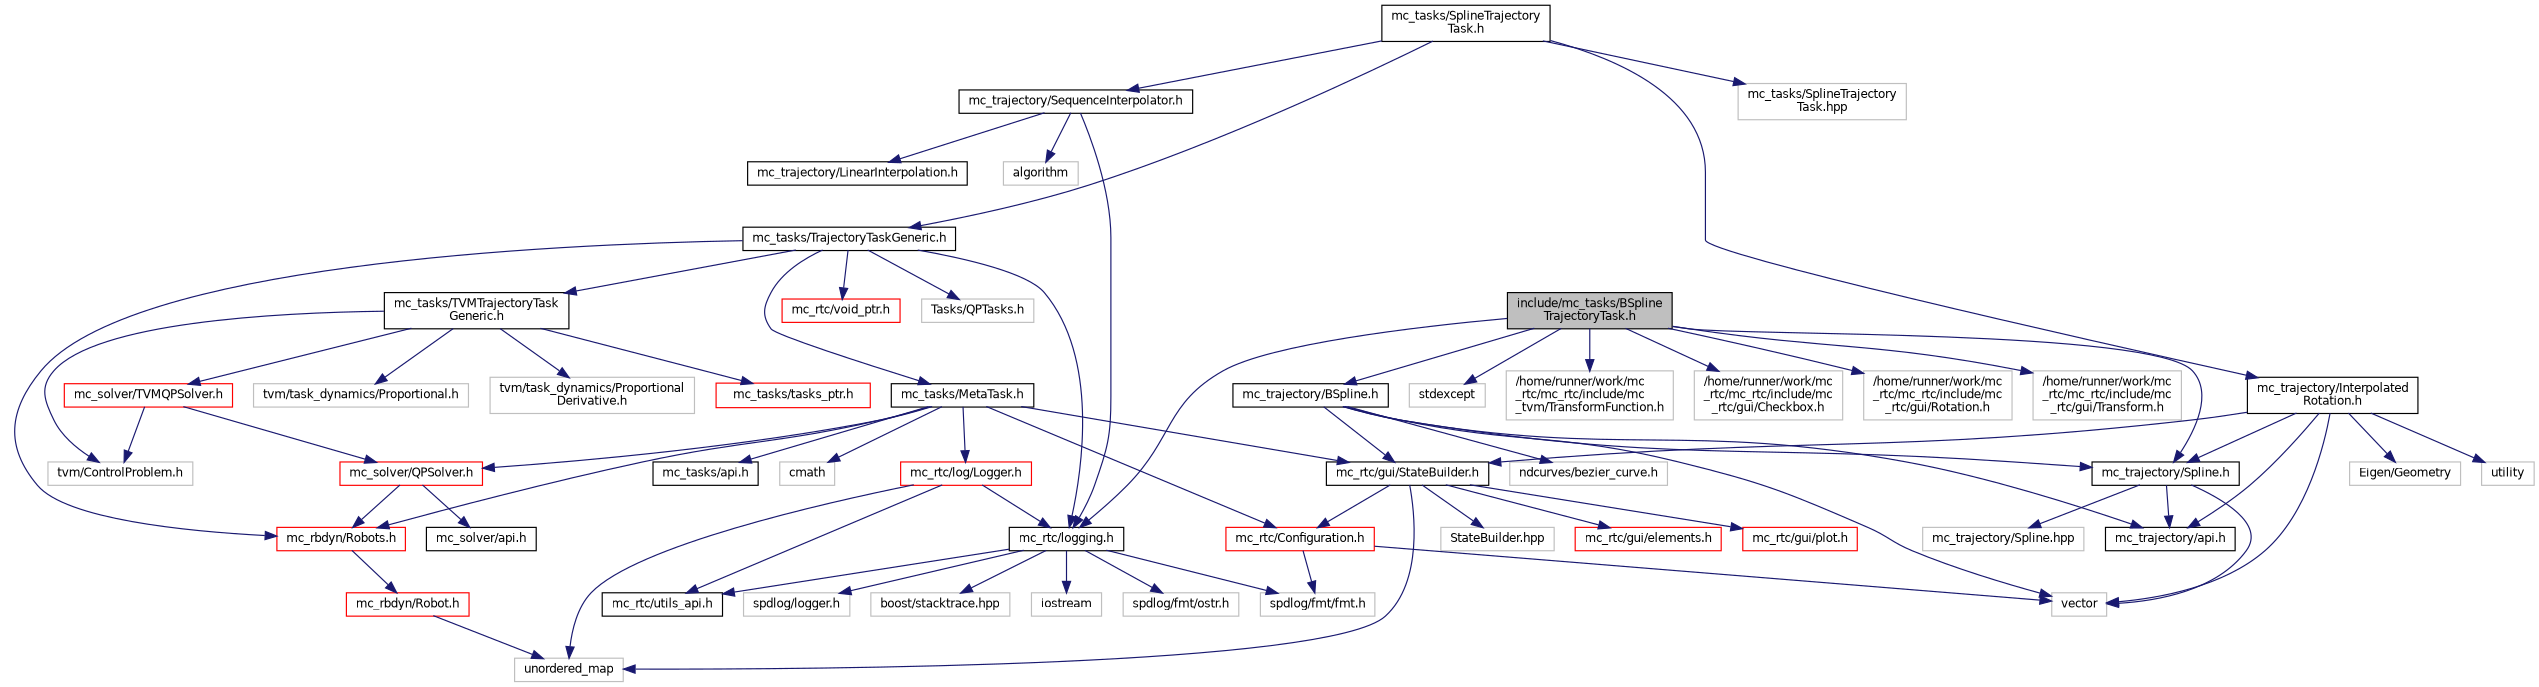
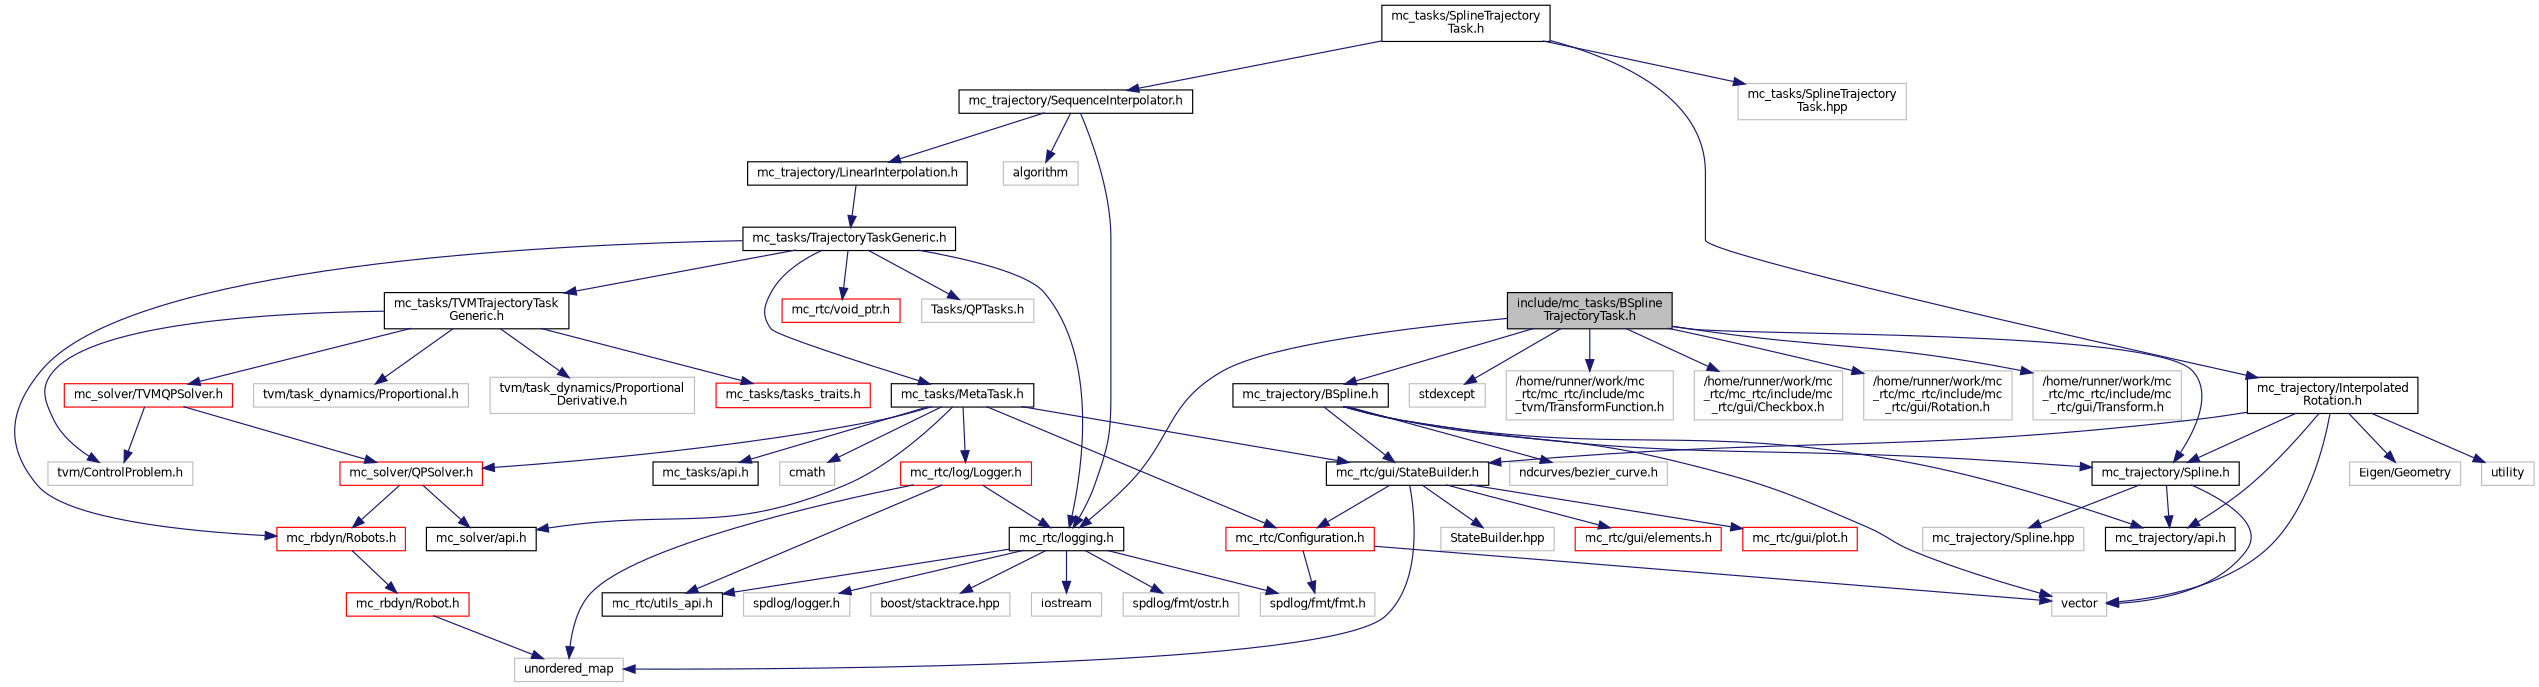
edge "mc_tasks/SplineTrajectory Task.h" -> "mc_tasks/TrajectoryTaskGeneric.h": now "mc_trajectory/LinearInterpolation.h" -> "mc_tasks/TrajectoryTaskGeneric.h"
node "mc_tasks/tasks_ptr.h": label "mc_tasks/tasks_ptr.h" -> "mc_tasks/tasks_traits.h"
edge "mc_tasks/MetaTask.h" -> "mc_rbdyn/Robots.h": now "mc_tasks/MetaTask.h" -> "mc_solver/api.h"
